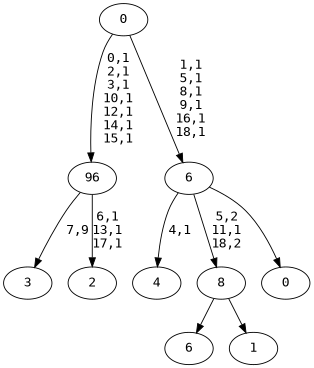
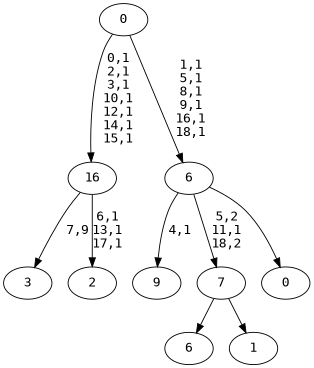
node "96": label "96" -> "16"
node "4": label "4" -> "9"
node "8": label "8" -> "7"
